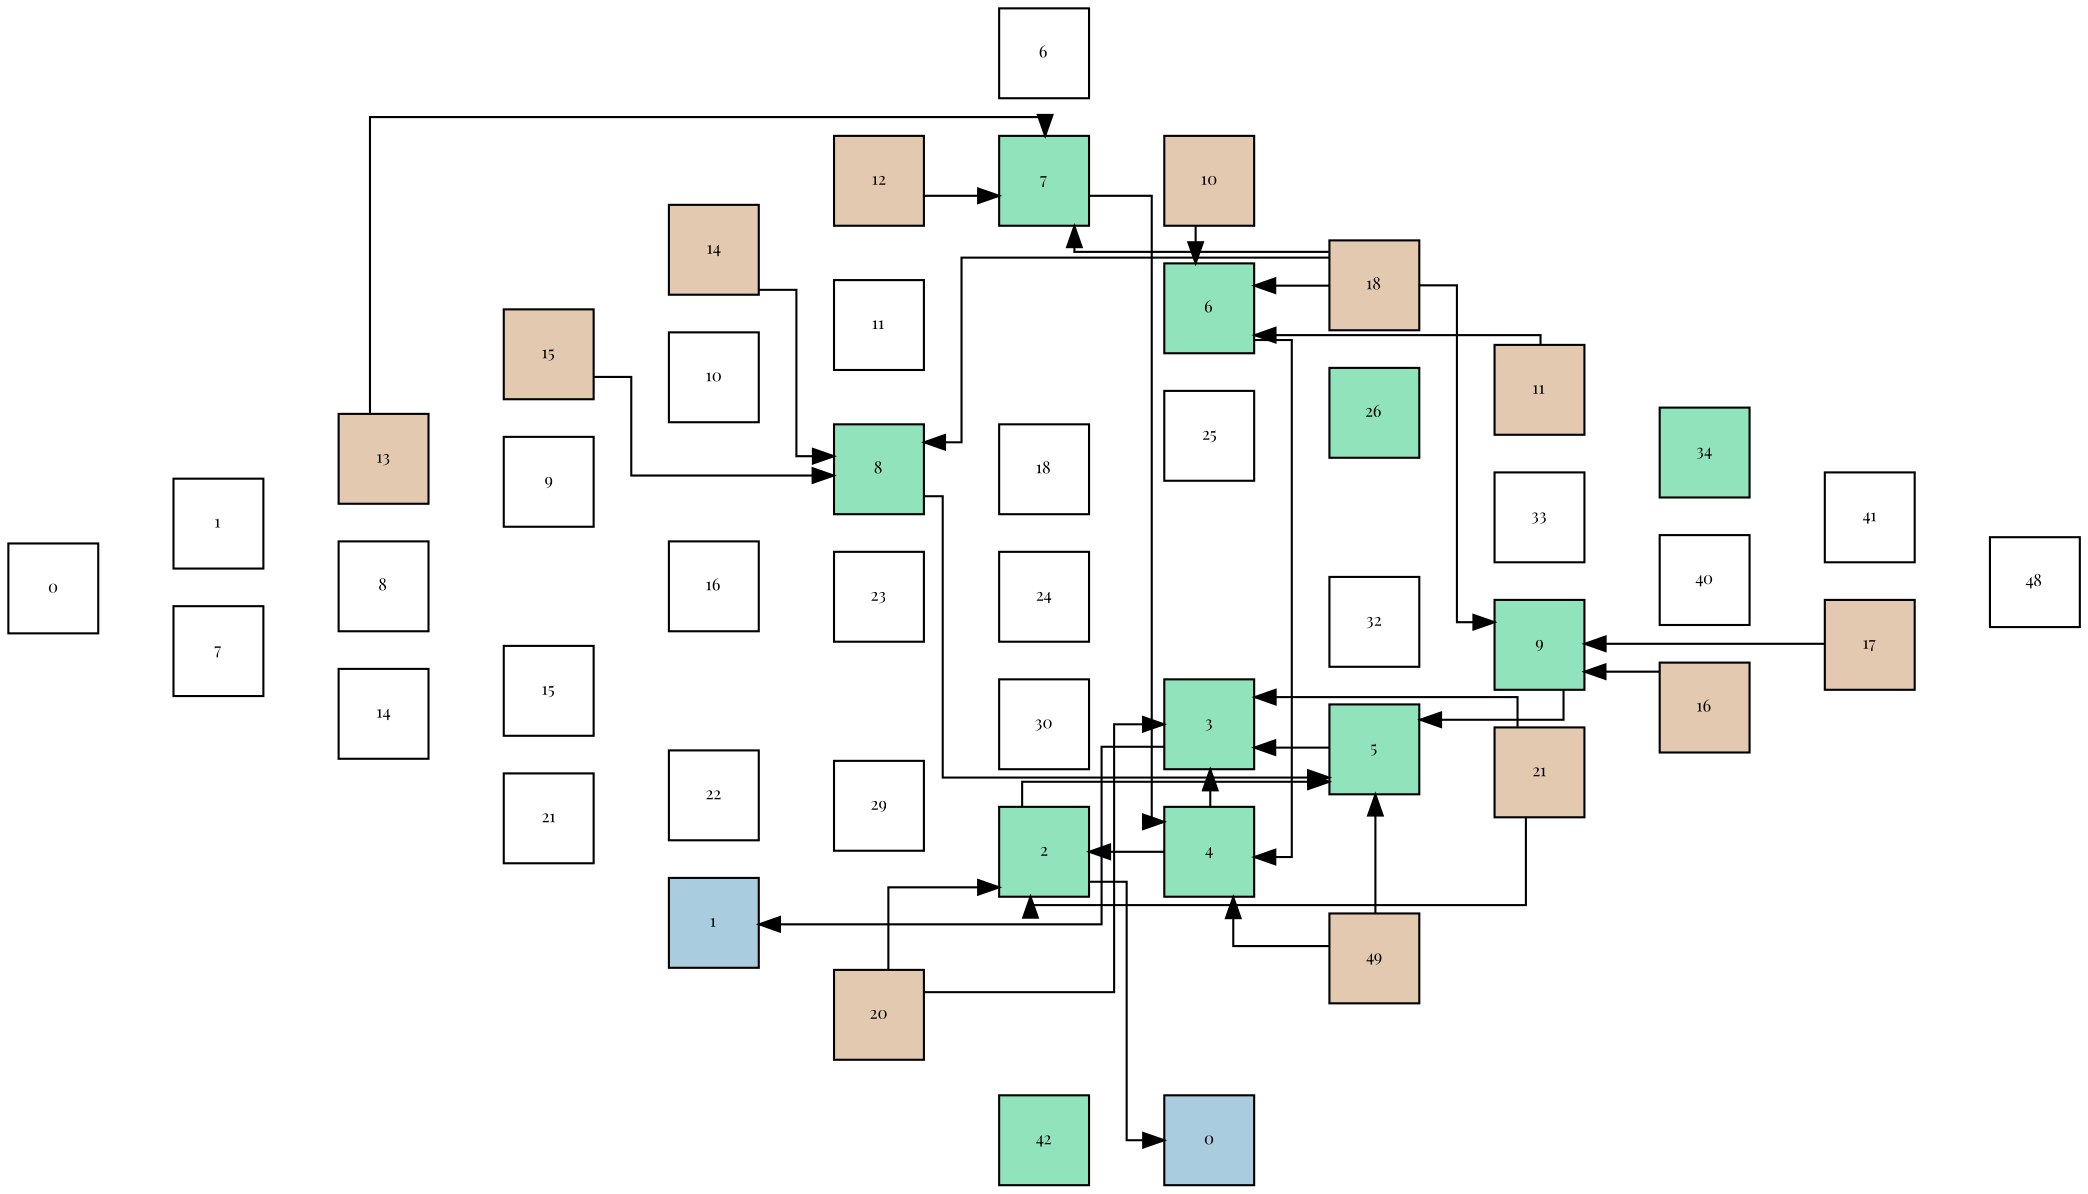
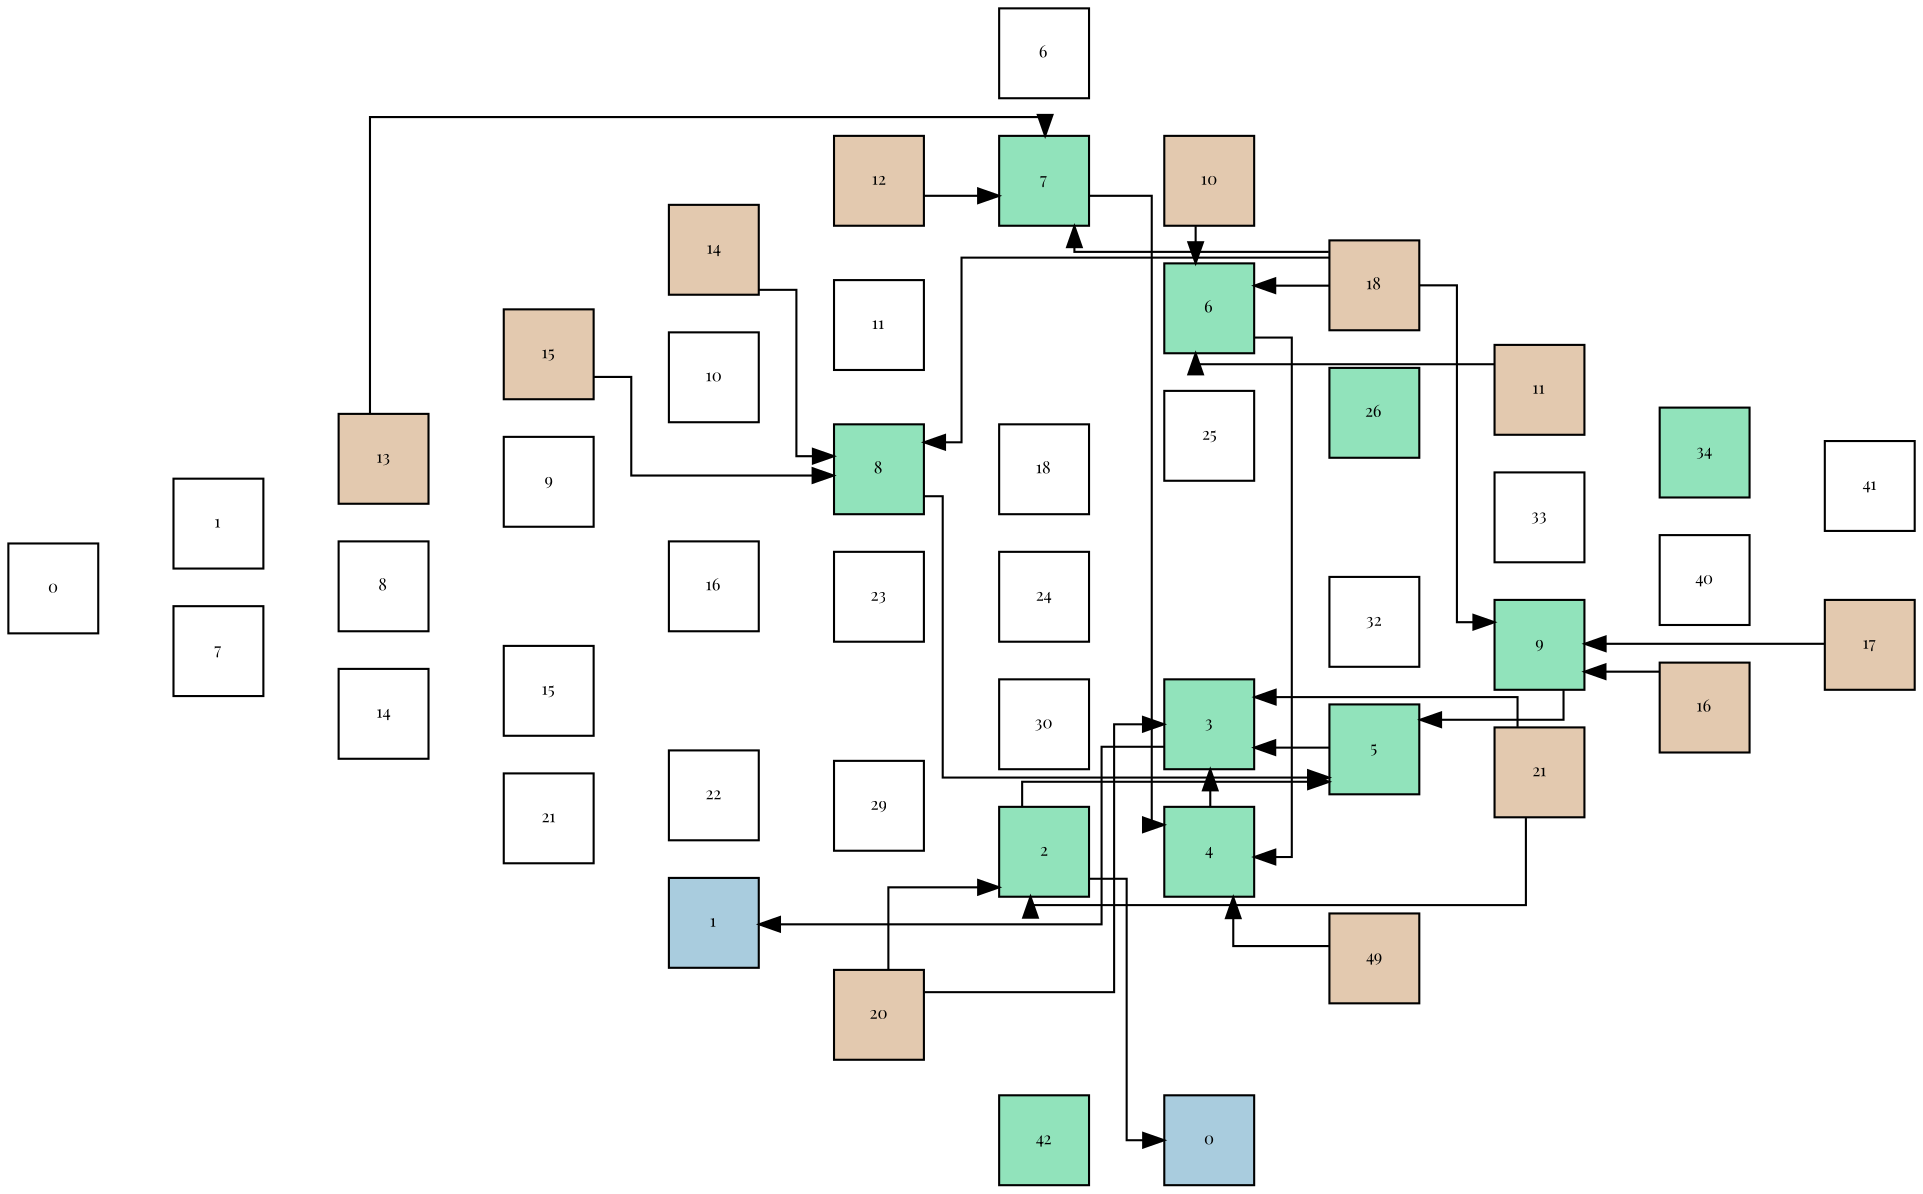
node "48": removed
edge "4" -> "2": removed
edge "49" -> "5": removed
